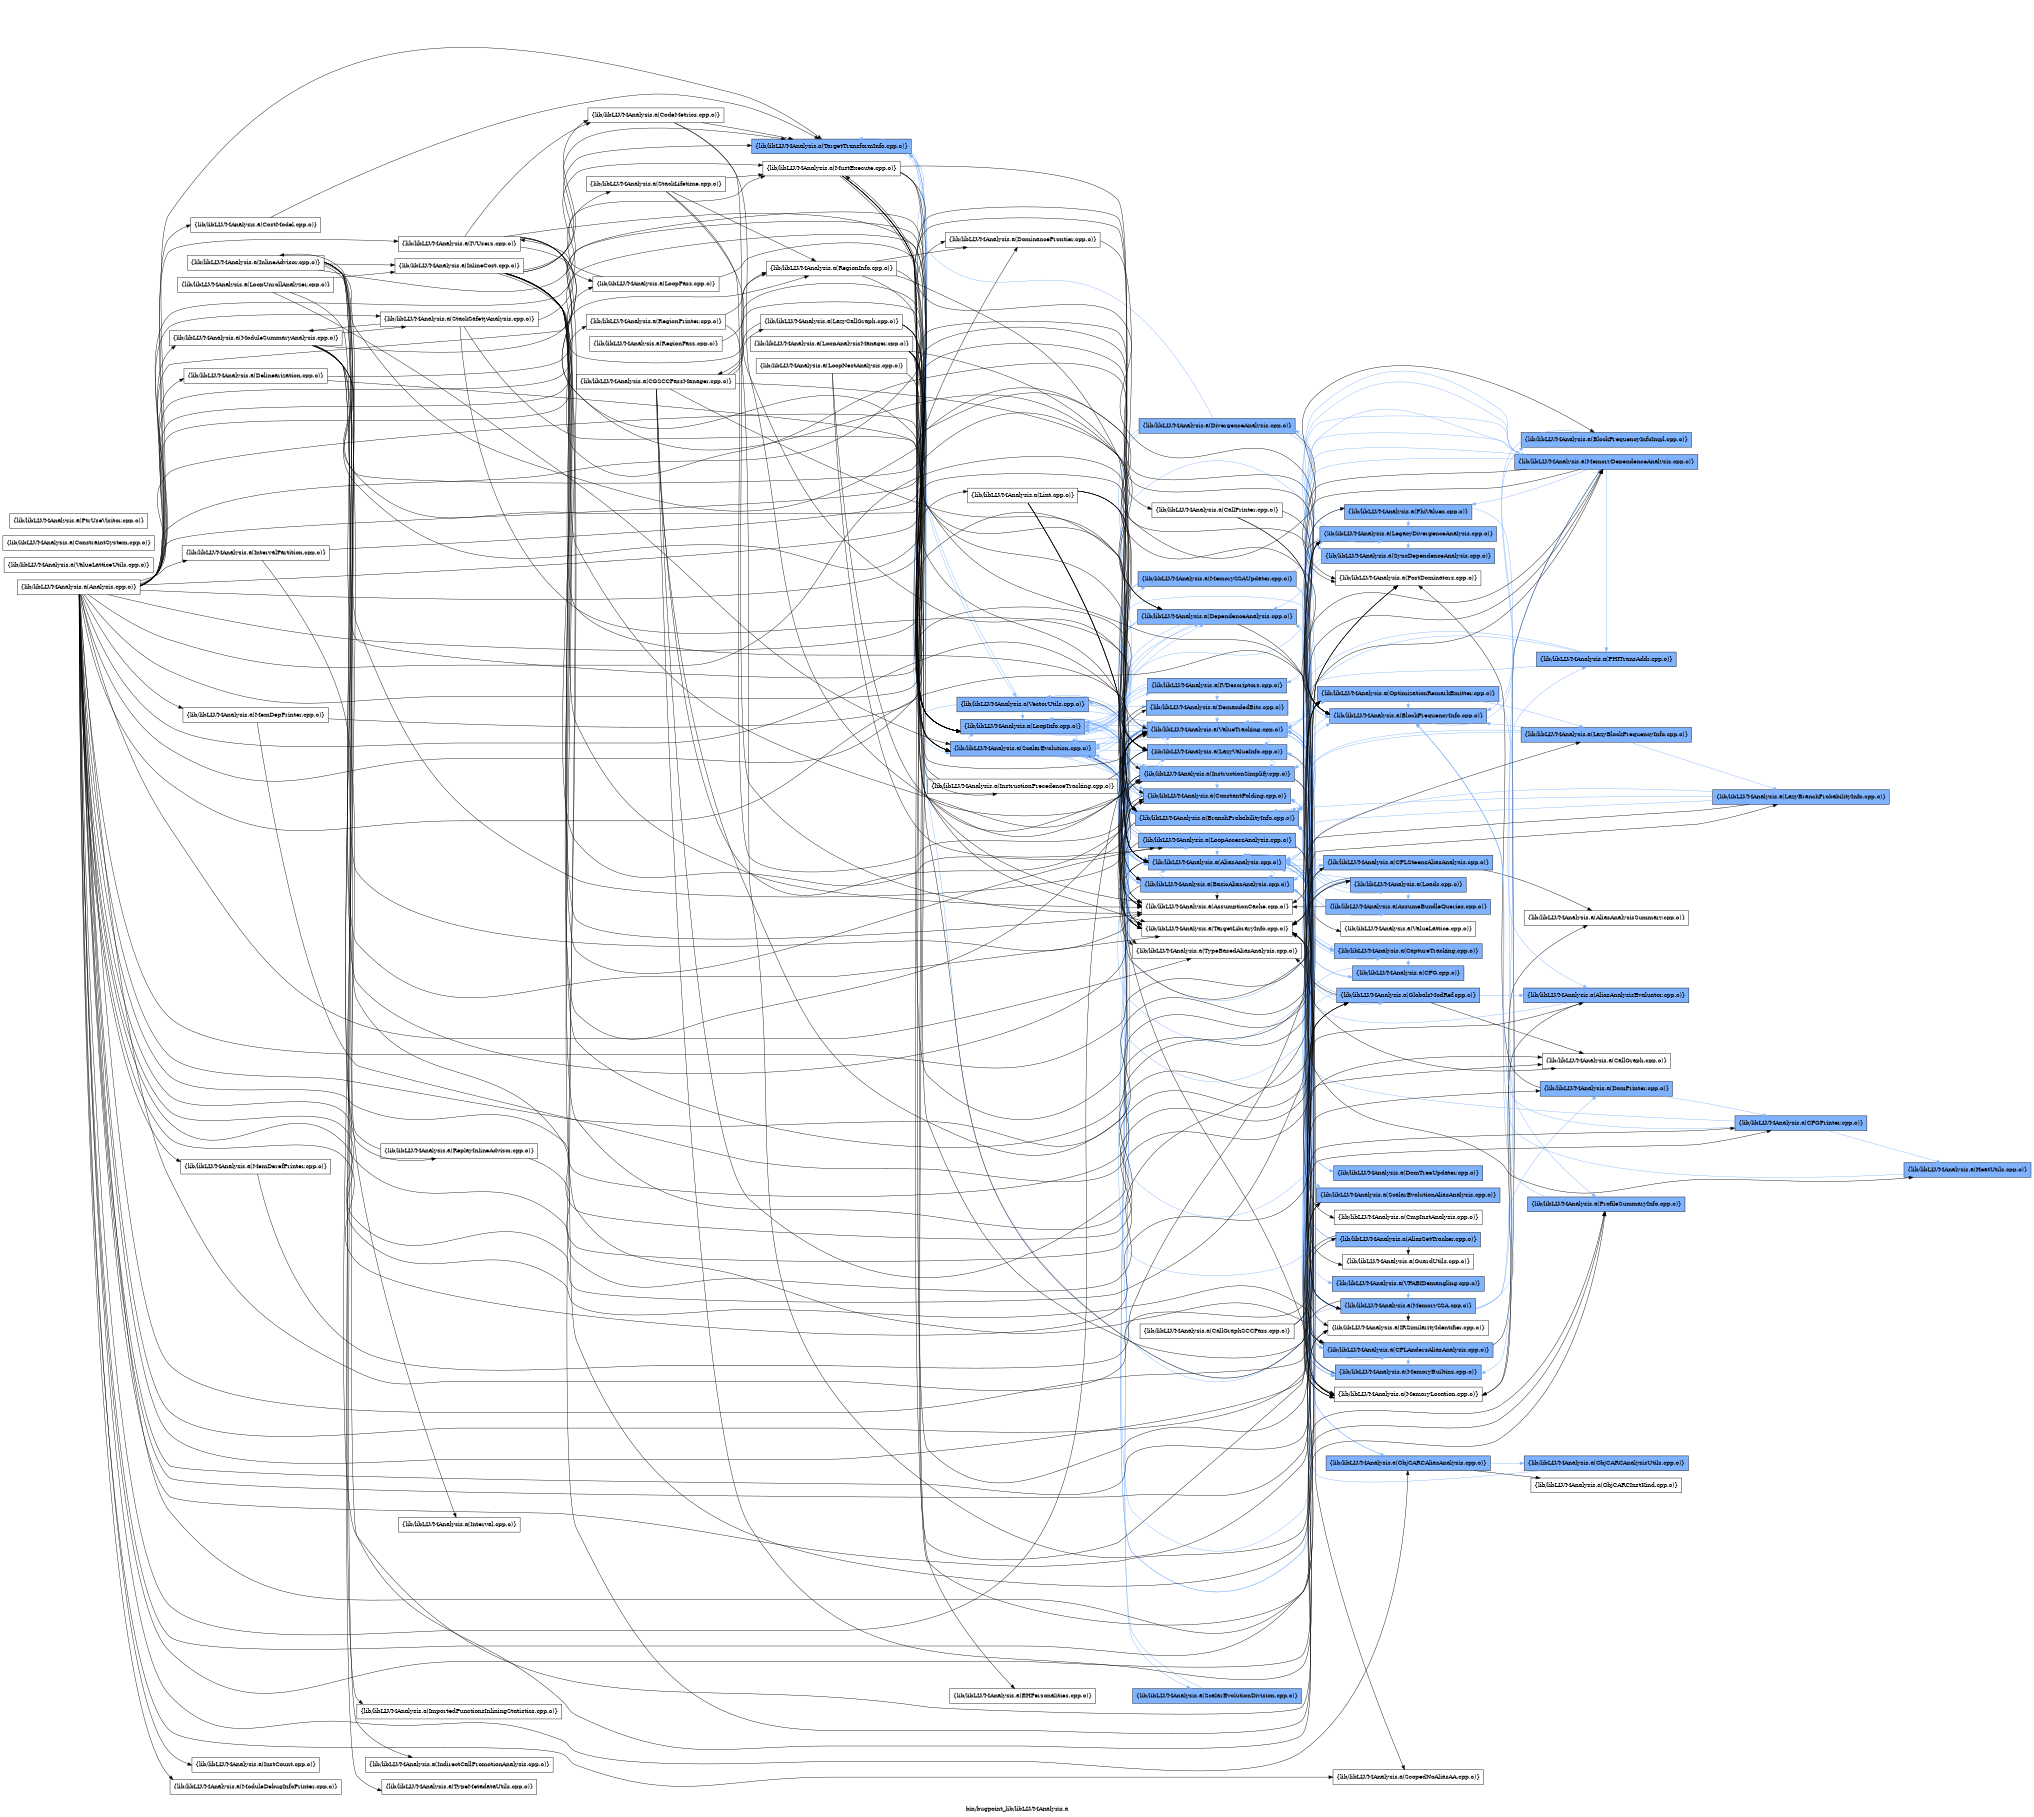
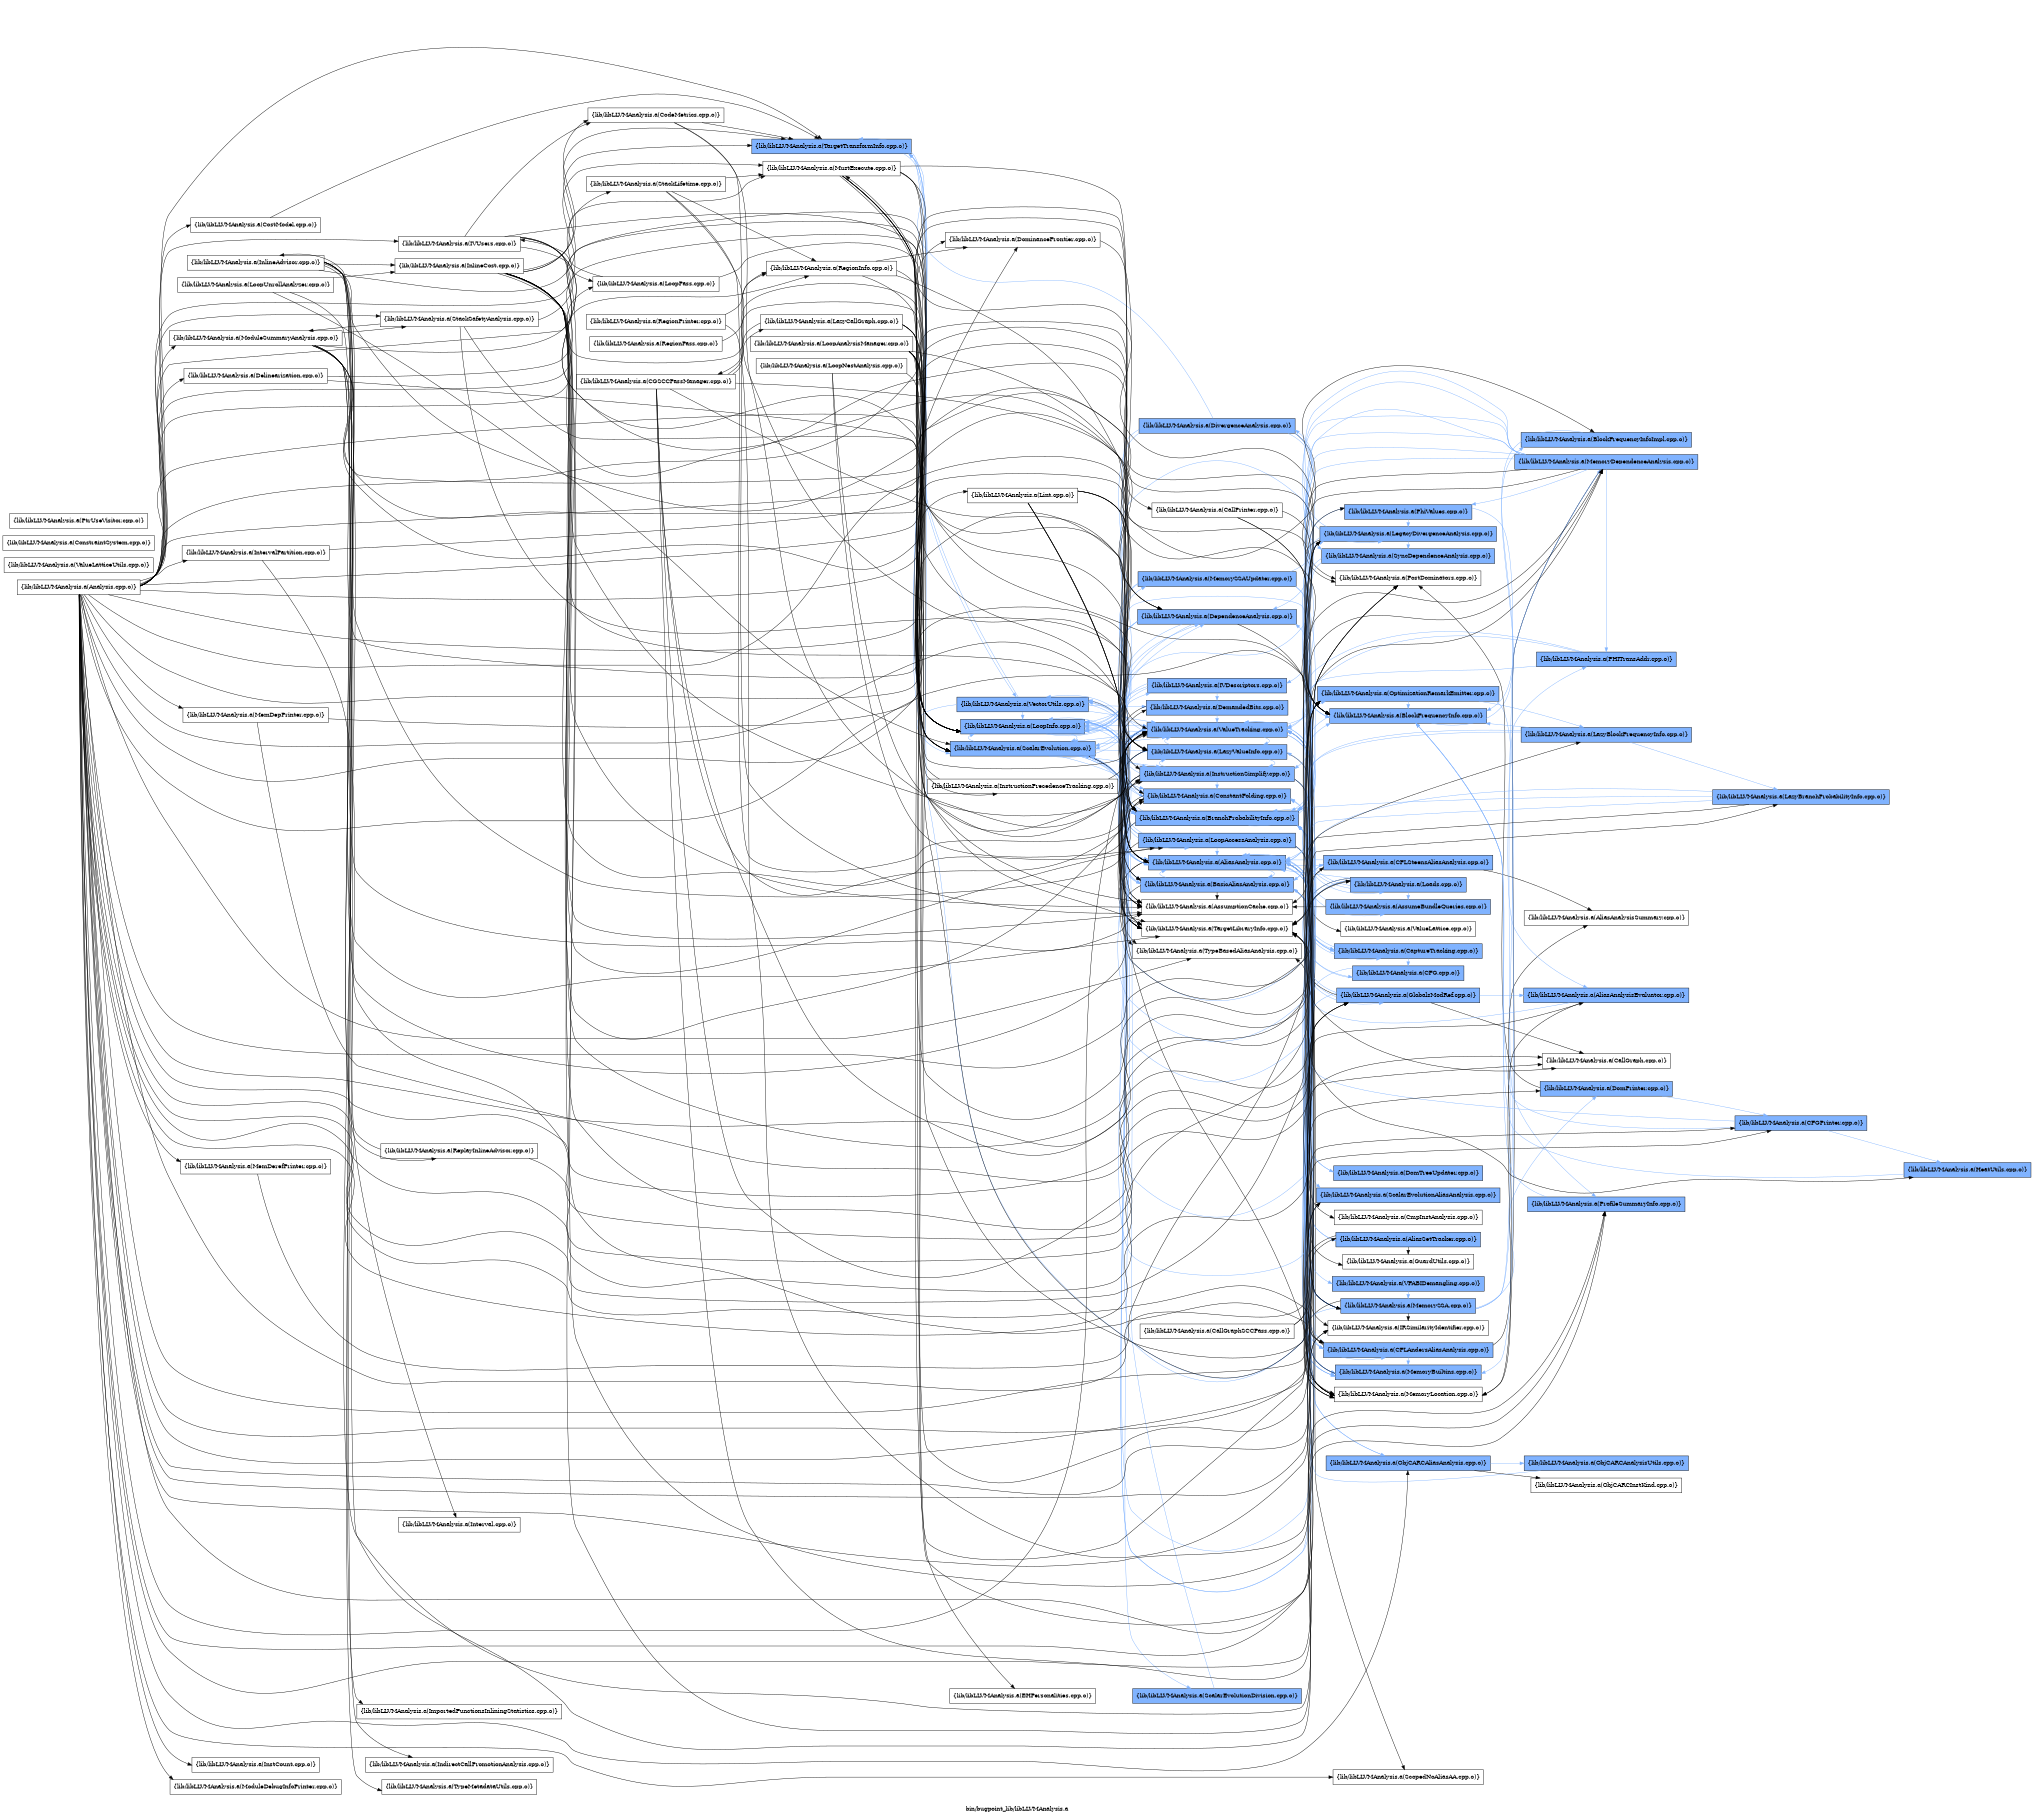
edge "{lib/libLLVMAnalysis.a(Analysis.cpp.o)}" -> "{lib/libLLVMAnalysis.a(RegionPrinter.cpp.o)}": removed
edge "{lib/libLLVMAnalysis.a(ScalarEvolutionDivision.cpp.o)}" -> "{lib/libLLVMAnalysis.a(ScalarEvolution.cpp.o)}": now "{lib/libLLVMAnalysis.a(ScalarEvolutionDivision.cpp.o)}" -> "{lib/libLLVMAnalysis.a(VectorUtils.cpp.o)}"
